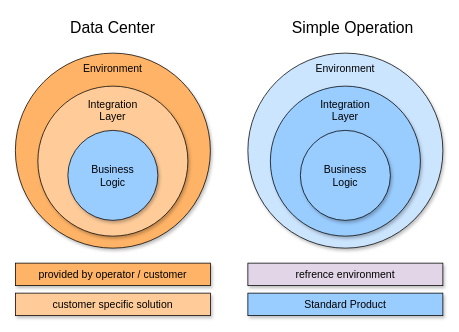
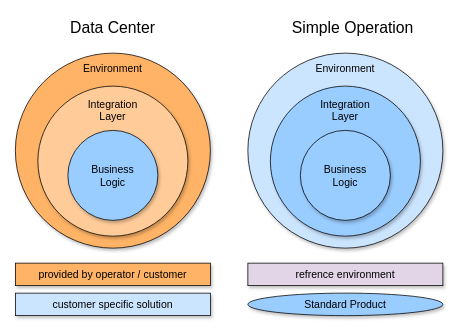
node "customer specific solution": fillcolor #ffcc99 -> #cce5ff
node "Standard Product": shape rectangle -> ellipse
